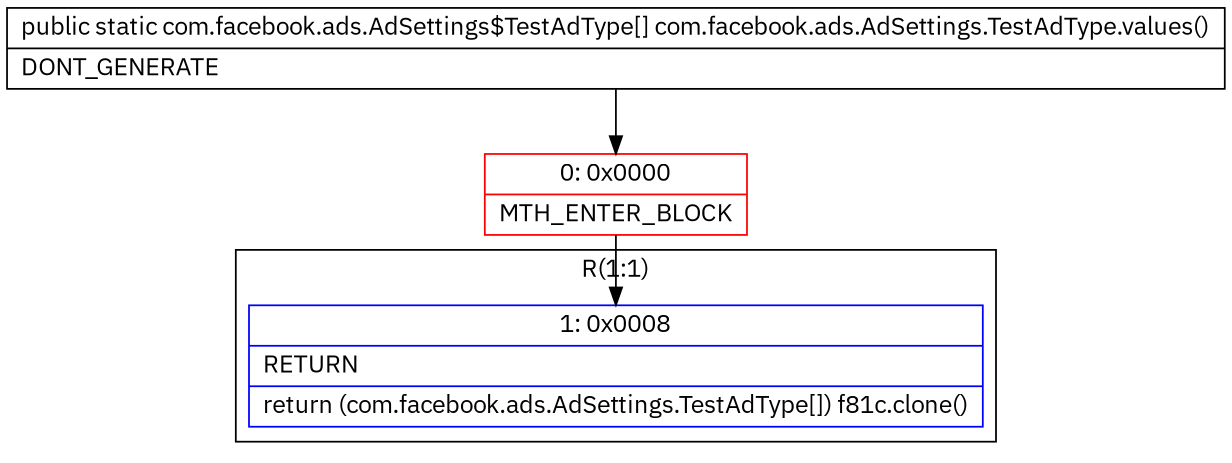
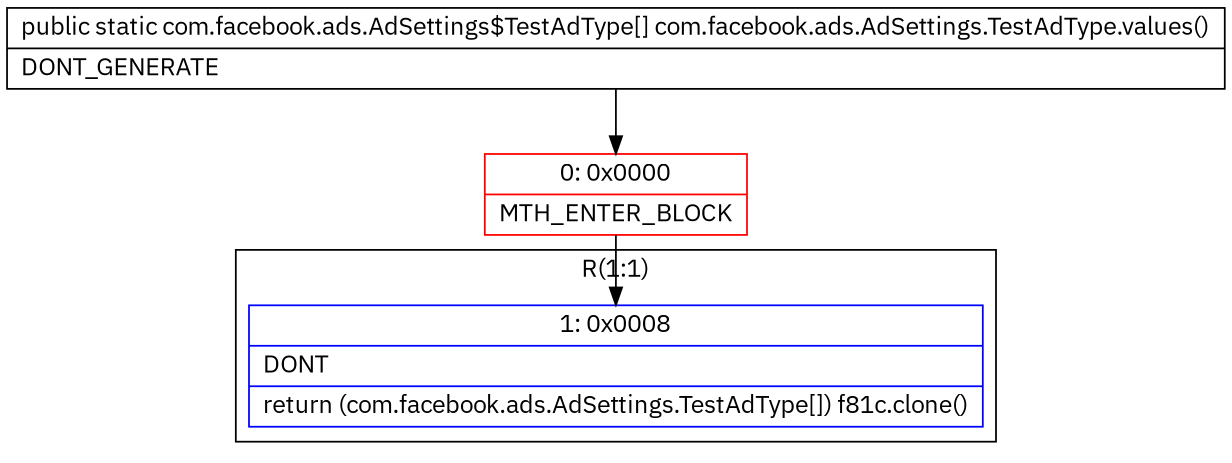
node "1: 0x0008": text "RETURN" -> "DONT"
